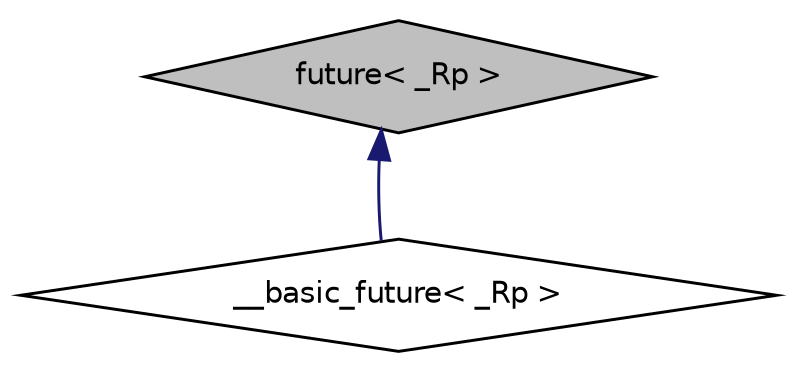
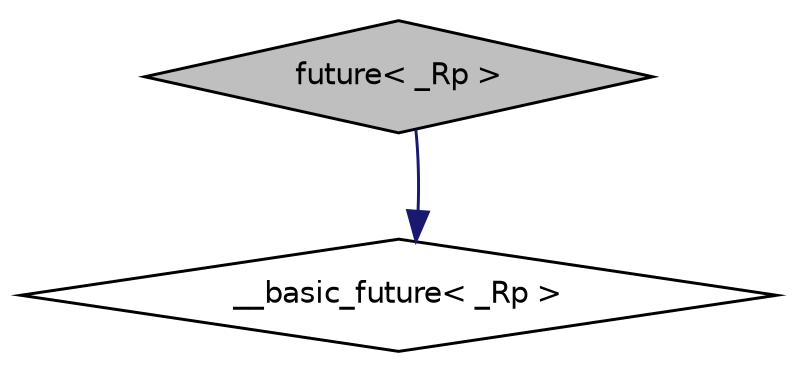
edge "__basic_future< _Rp >" -> "future< _Rp >": reversed
